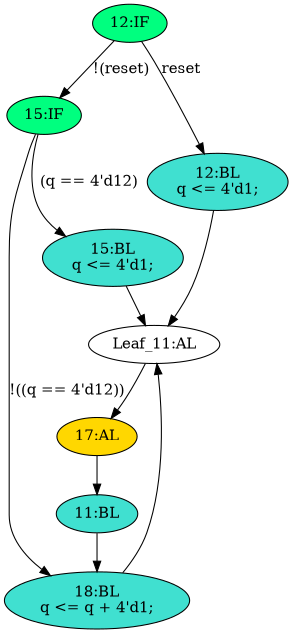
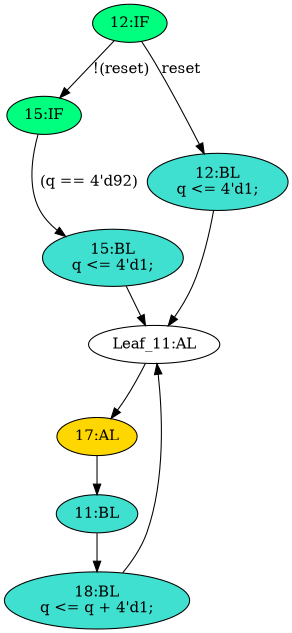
edge "15:IF" -> "15:BL q <= 4'd1;": label "(q == 4'd12)" -> "(q == 4'd92)"
edge "15:IF" -> "18:BL q <= q + 4'd1;": removed, label "!((q == 4'd12))"
